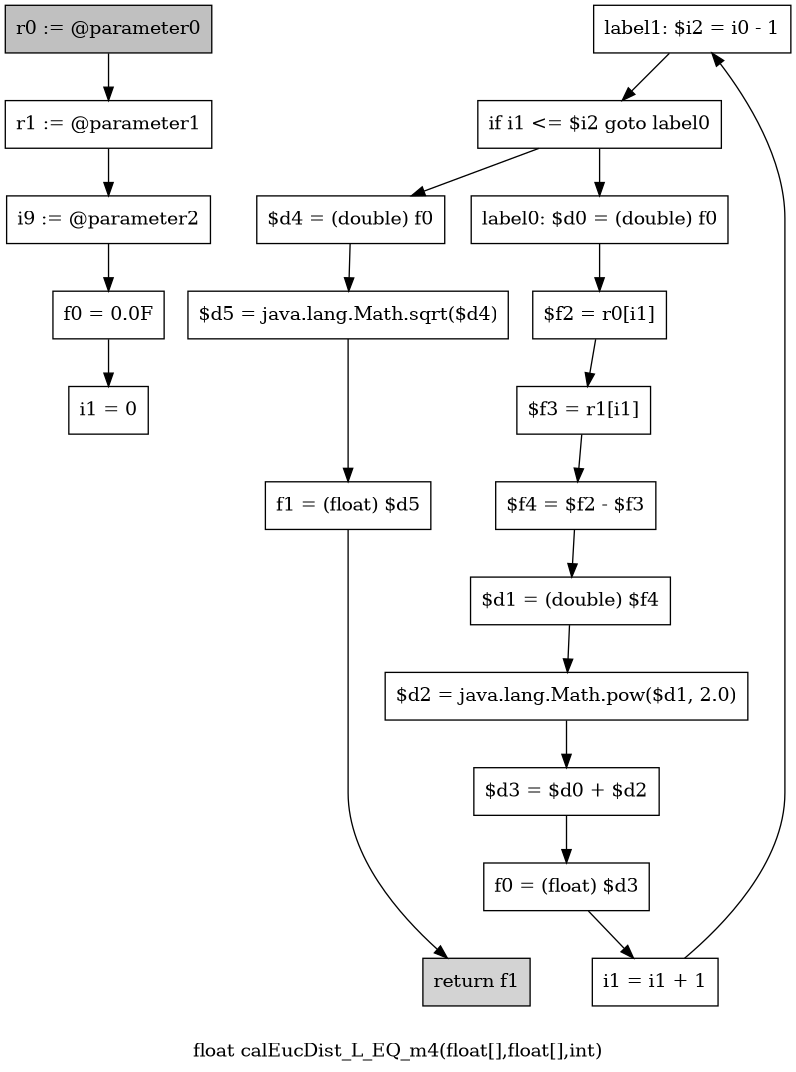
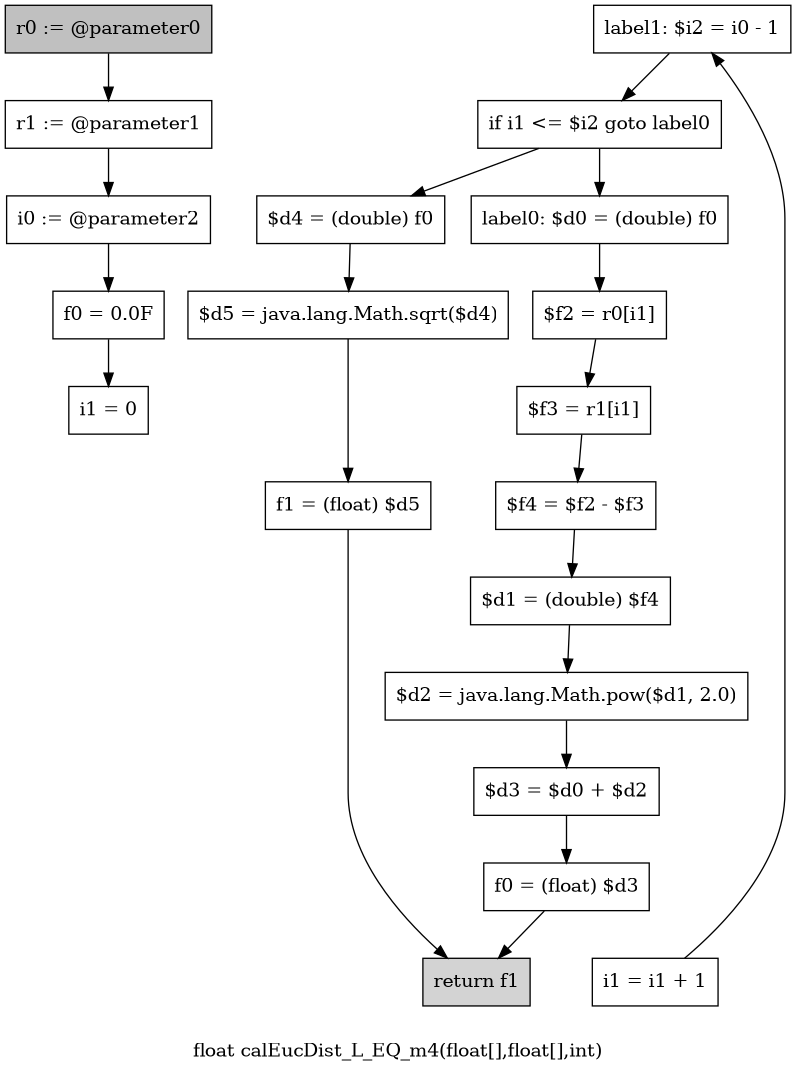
node "i9 := @parameter2": label "i9 := @parameter2" -> "i0 := @parameter2"
edge "f0 = (float) $d3" -> "i1 = i1 + 1": now "f0 = (float) $d3" -> "return f1"
